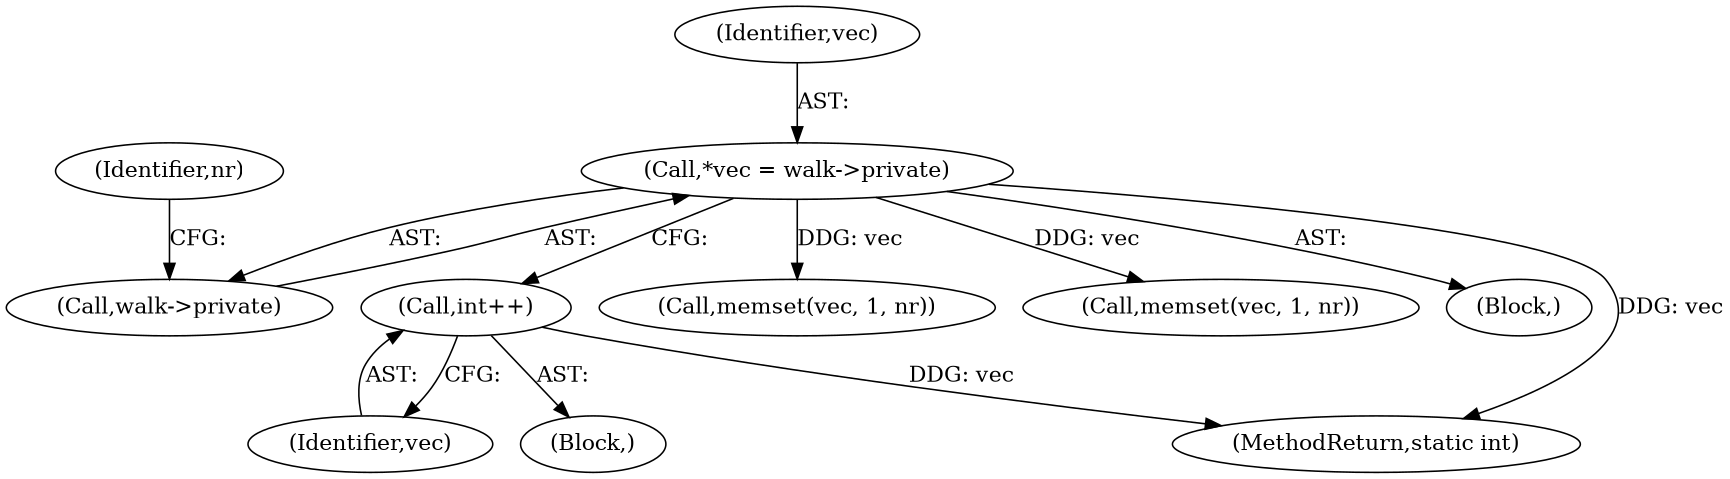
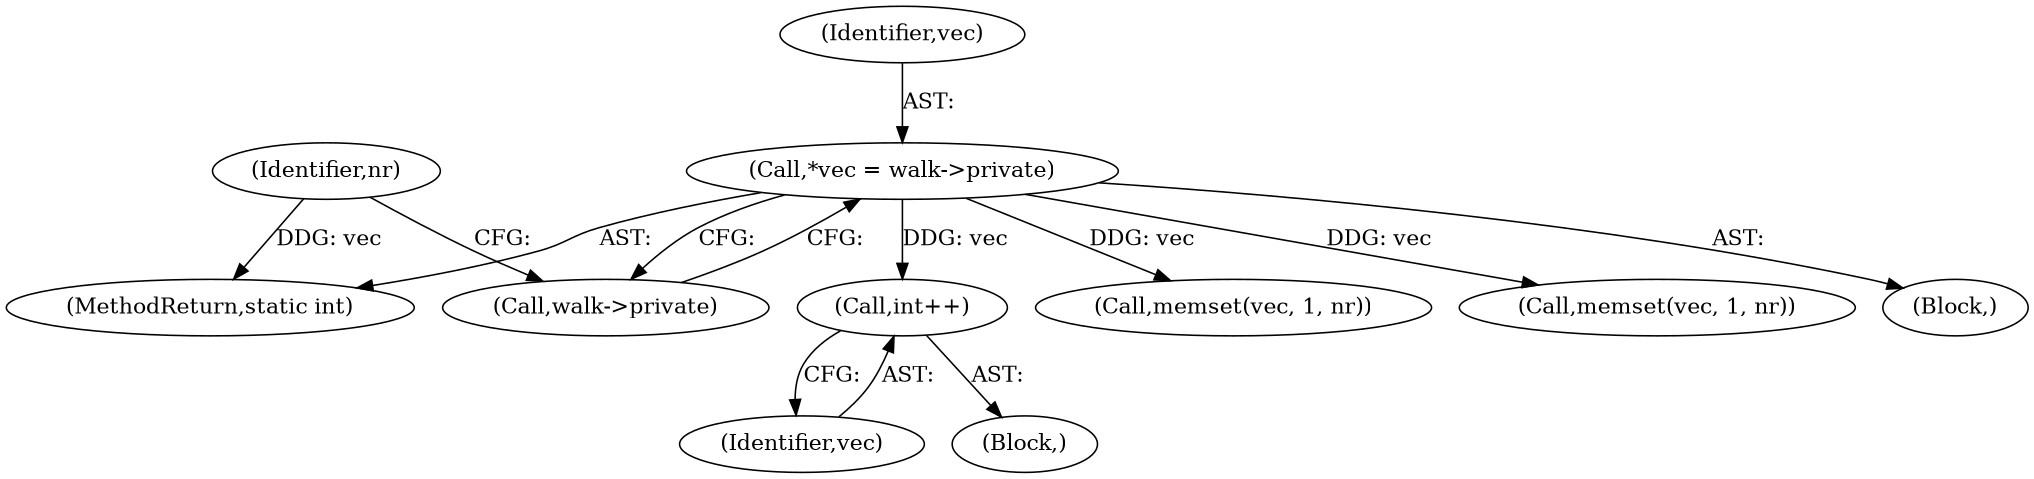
edge "(Call,*vec = walk->private)" -> "(Call,walk->private)": label "AST: " -> "CFG: "
edge "(Call,walk->private)" -> "(Call,*vec = walk->private)": label "AST: " -> "CFG: "
edge "(Call,*vec = walk->private)" -> "(Call,int++)": label "CFG: " -> "DDG: vec"
edge "(Call,*vec = walk->private)" -> "(MethodReturn,static int)": label "DDG: vec" -> "AST: "
edge "(Call,int++)" -> "(MethodReturn,static int)": now "(Identifier,nr)" -> "(MethodReturn,static int)"
